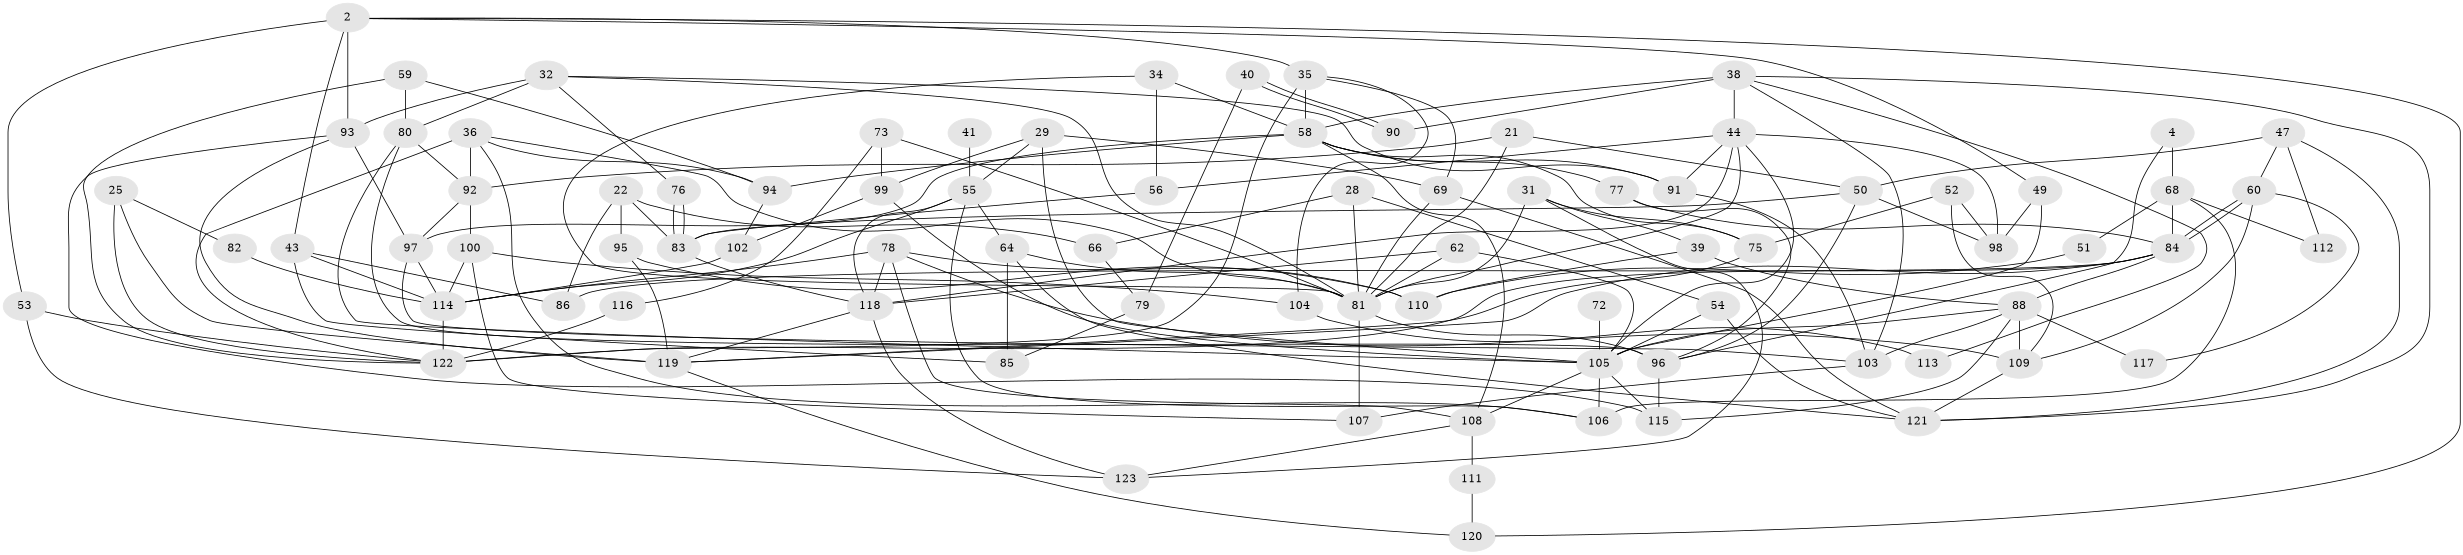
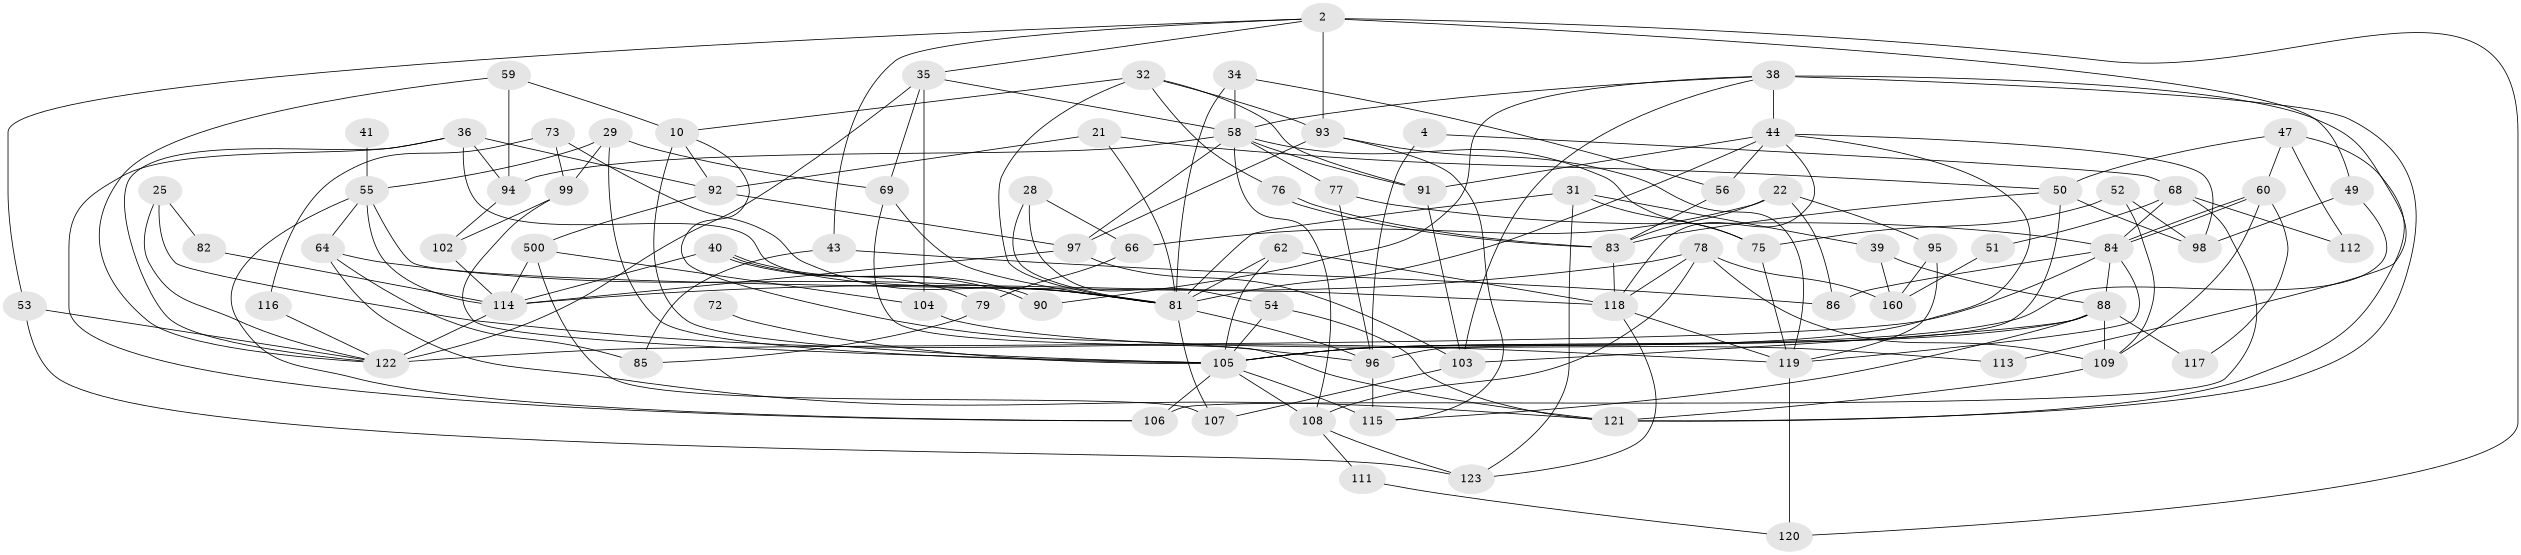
node "80": label "80" -> "10"
node "100": label "100" -> "500"
edge "43" -- "114": now "40" -- "114"
node "110": label "110" -> "160"
